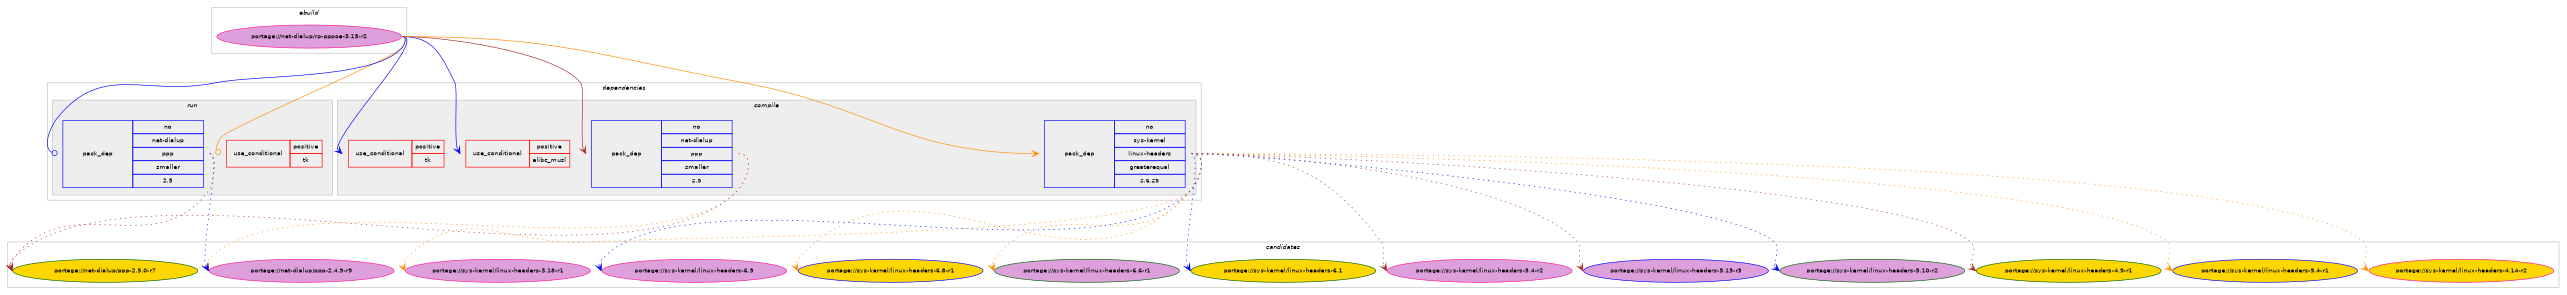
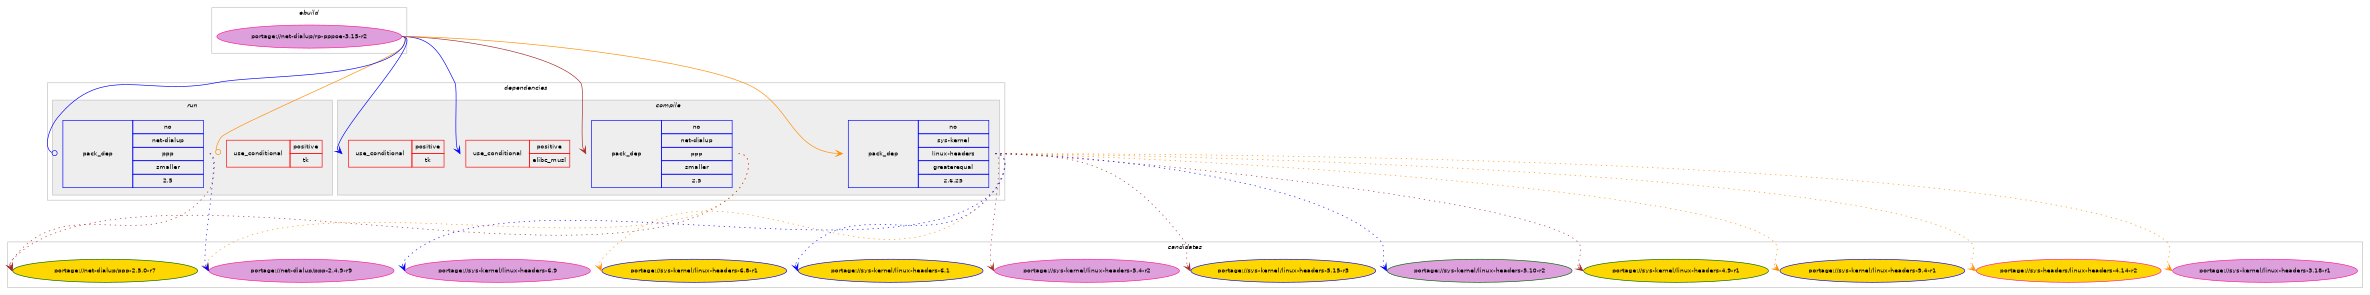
node "portage://sys-kernel/linux-headers-6.6-r1": removed
node "portage://sys-kernel/linux-headers-6.1": color darkgreen -> blue
node "portage://sys-kernel/linux-headers-5.15-r3": fillcolor plum -> gold
node "portage://sys-kernel/linux-headers-4.14-r2": label "portage://sys-kernel/linux-headers-4.14-r2" -> "portage://sys-headers/linux-headers-4.14-r2"
